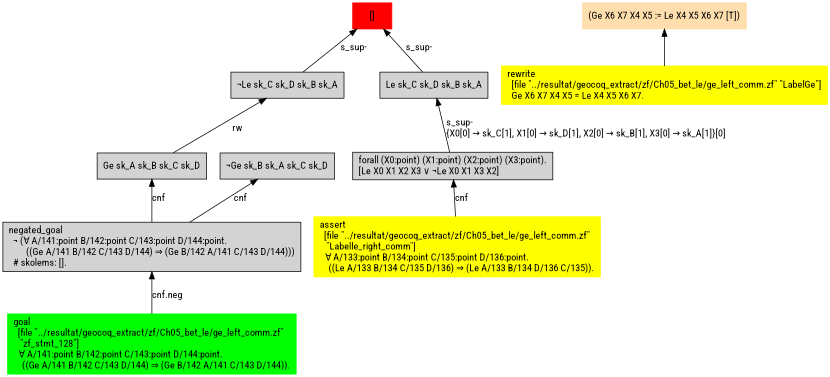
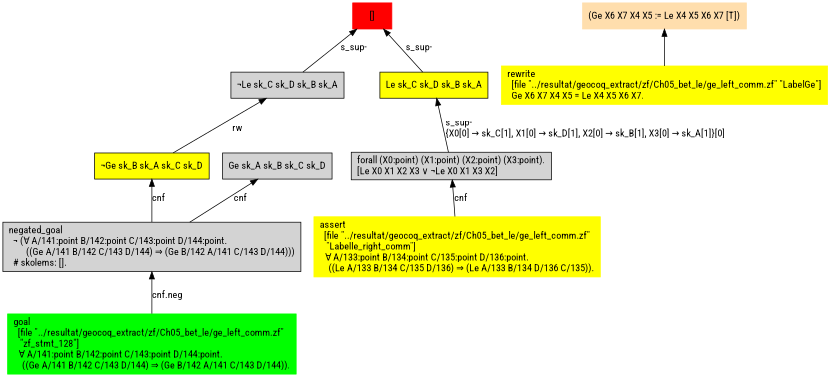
node "Le sk_C sk_D sk_B sk_A": fillcolor lightgrey -> yellow
edge "Ge sk_A sk_B sk_C sk_D" -> "¬Le sk_C sk_D sk_B sk_A": now "¬Ge sk_B sk_A sk_C sk_D" -> "¬Le sk_C sk_D sk_B sk_A"
node "¬Ge sk_B sk_A sk_C sk_D": fillcolor lightgrey -> yellow
